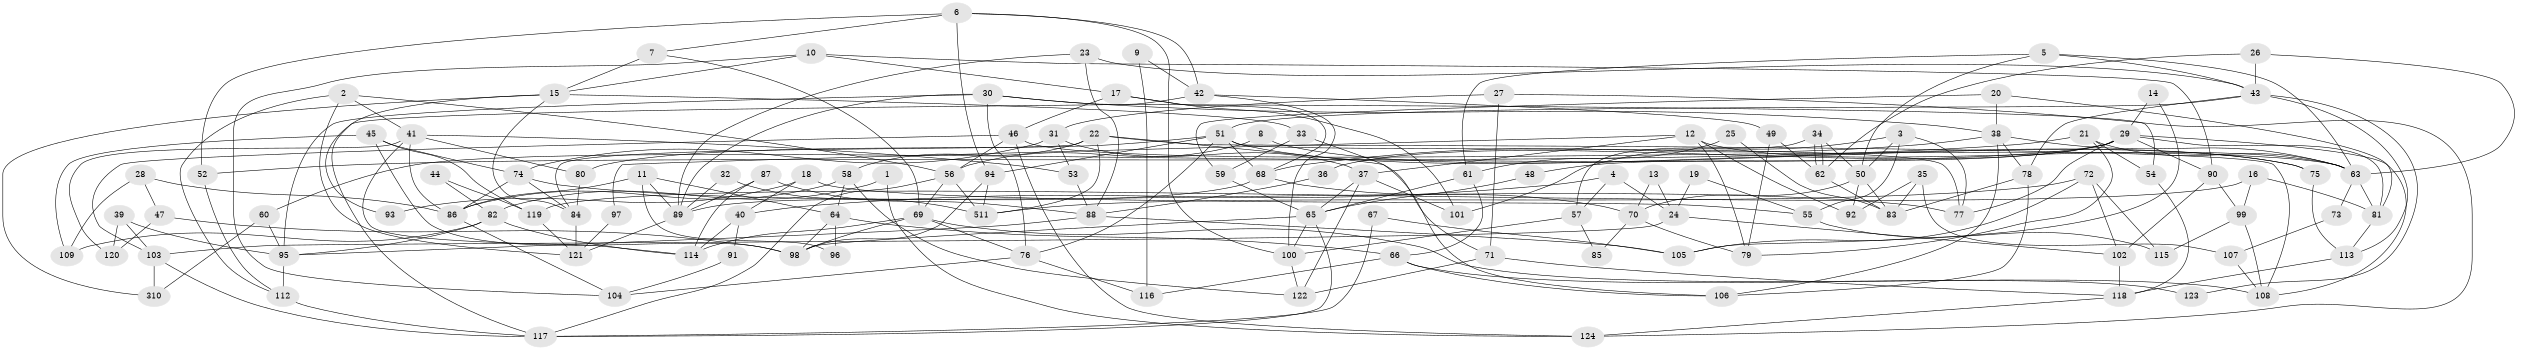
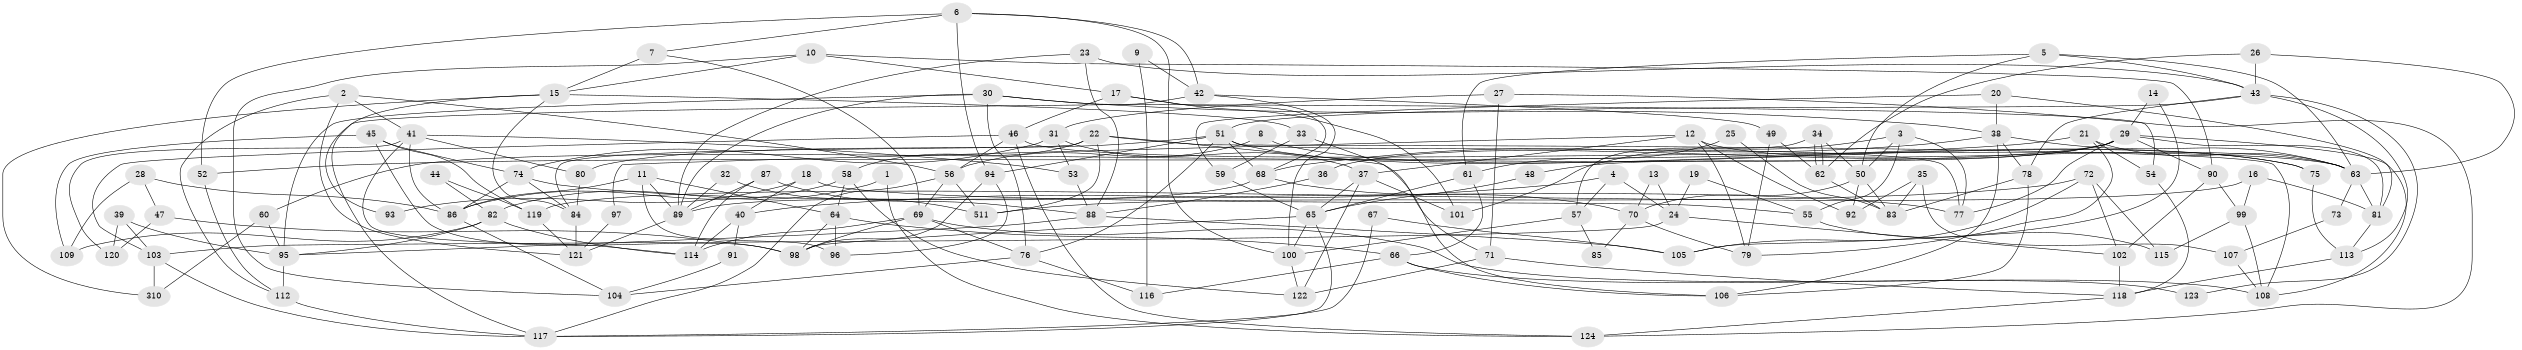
edge "94" -- "511": now "94" -- "96"
